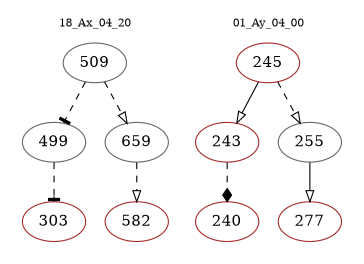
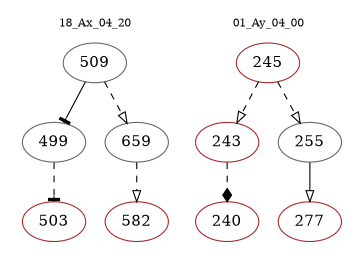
edge "245" -> "243": style solid -> dashed
edge "509" -> "499": style dashed -> solid
node "303": label "303" -> "503"
